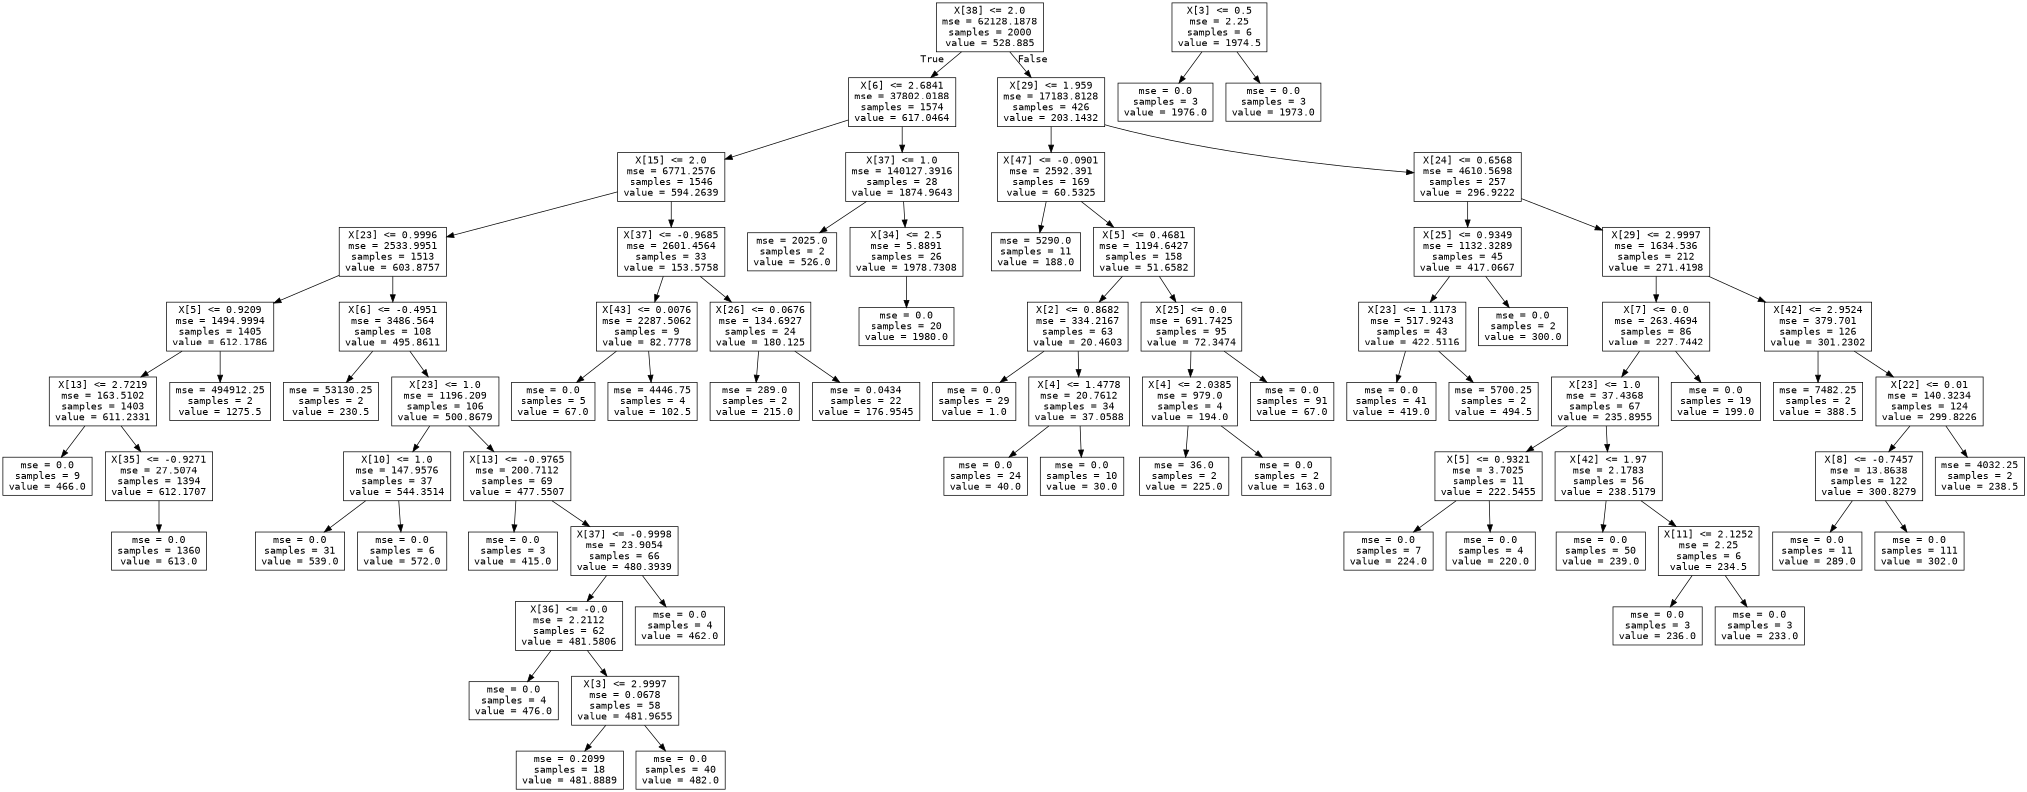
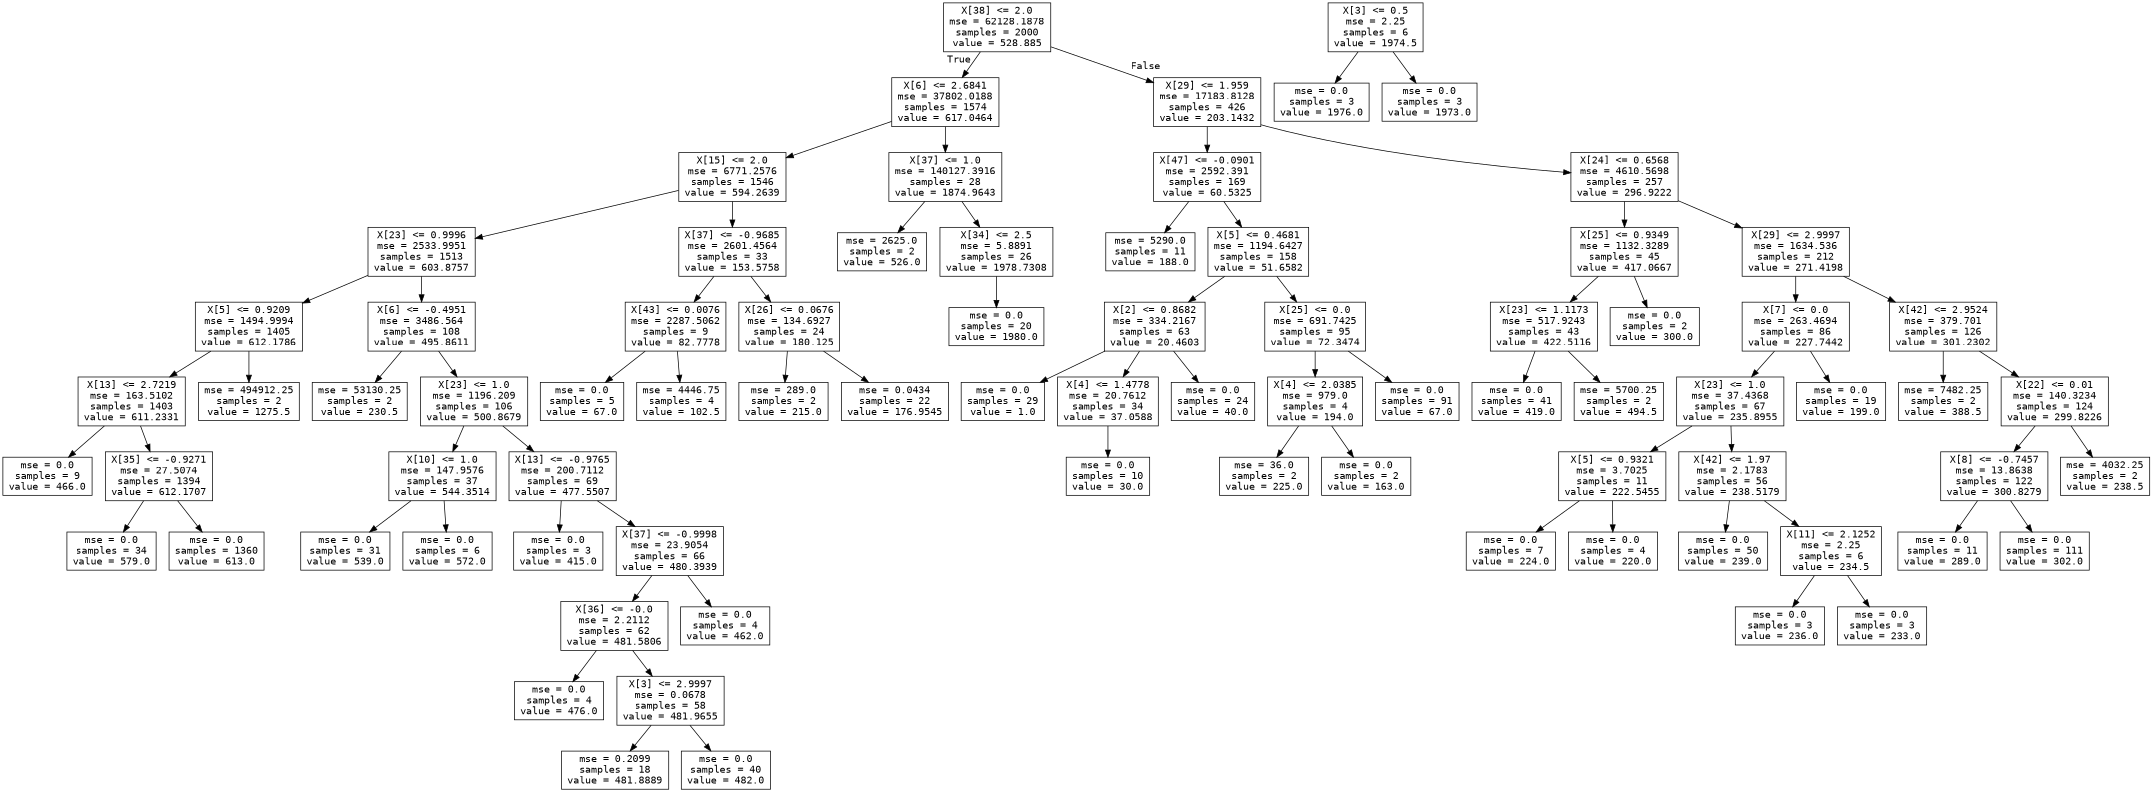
node "mse = 2025.0 samples = 2 value = 526.0": label "mse = 2025.0 samples = 2 value = 526.0" -> "mse = 2625.0 samples = 2 value = 526.0"
edge "X[4] <= 1.4778 mse = 20.7612 samples = 34 value = 37.0588" -> "mse = 0.0 samples = 24 value = 40.0": now "X[2] <= 0.8682 mse = 334.2167 samples = 63 value = 20.4603" -> "mse = 0.0 samples = 24 value = 40.0"
node "mse = 0.0 samples = 34 value = 579.0": added
